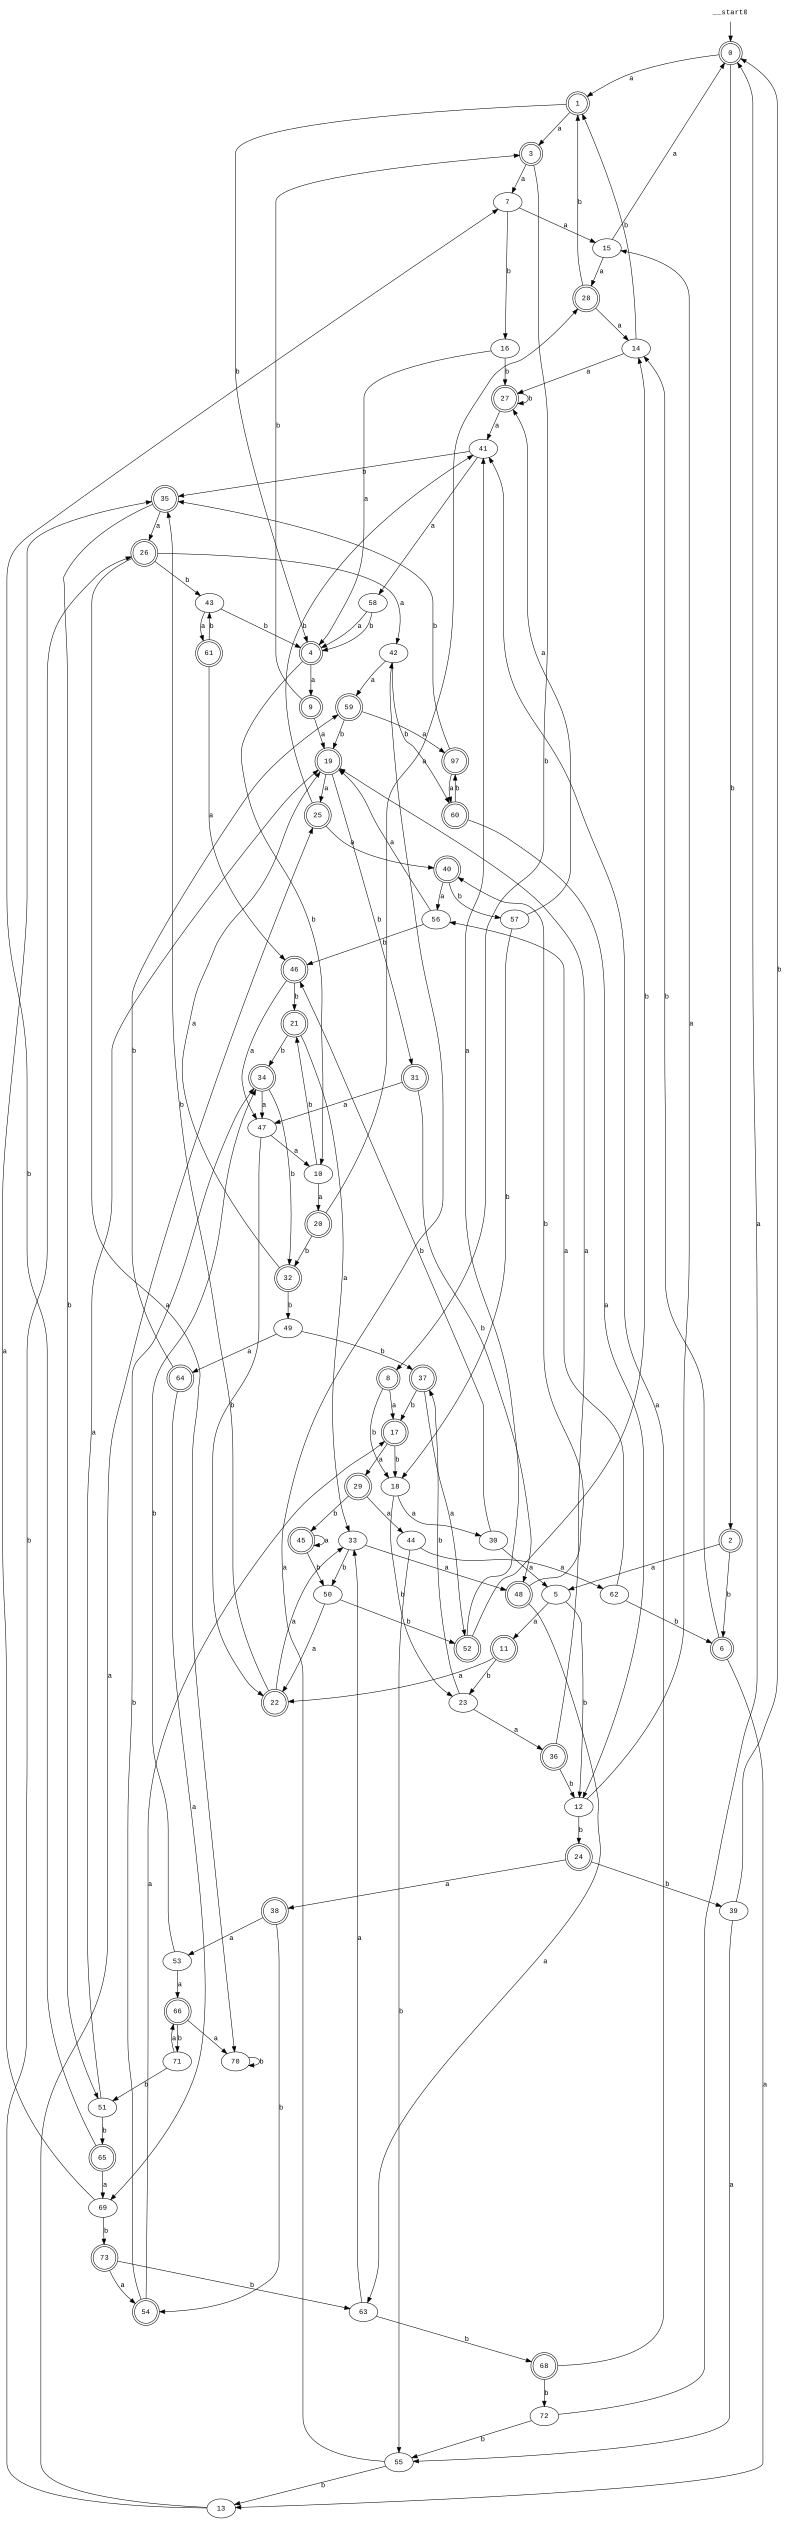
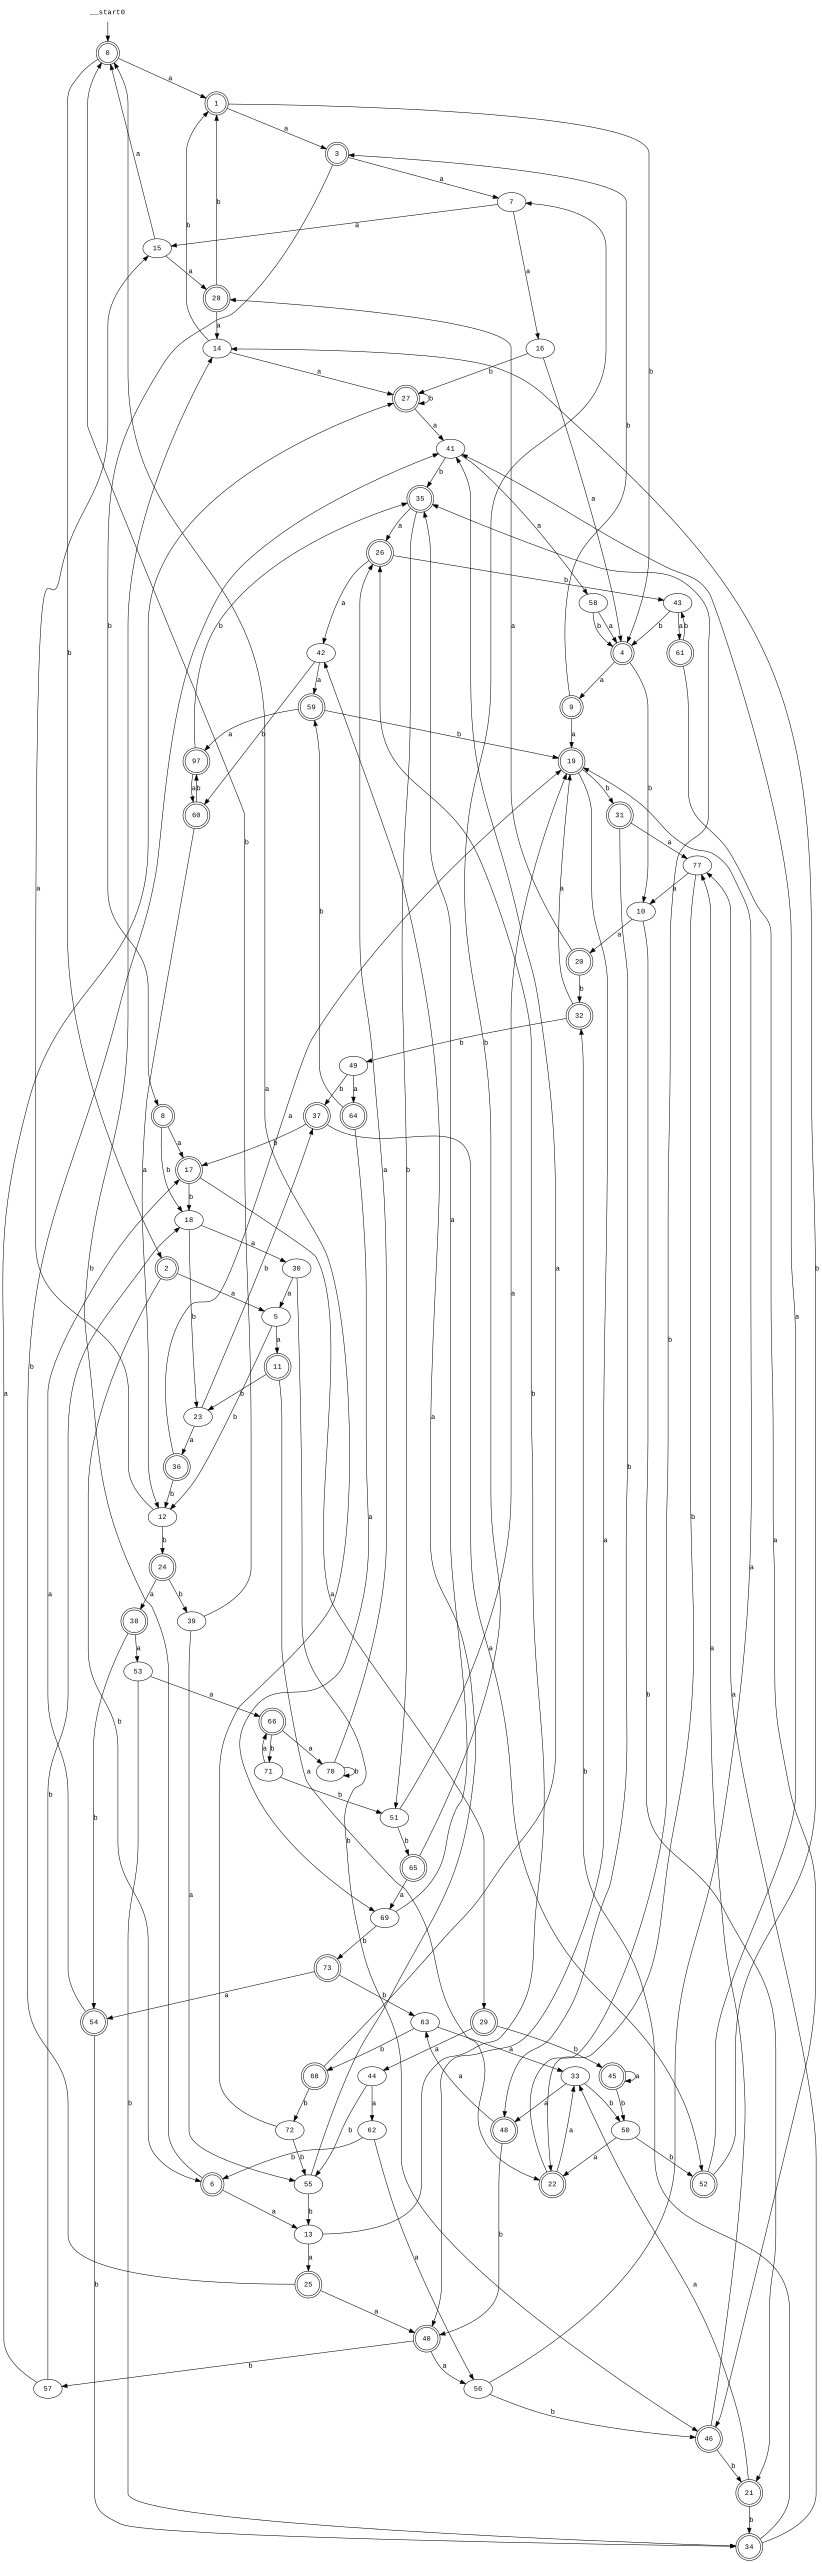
edge "7" -> "16": label "b" -> "a"
edge "19" -> "25": now "19" -> "40"
node "47": label "47" -> "77"
edge "26" -> "70": reversed
